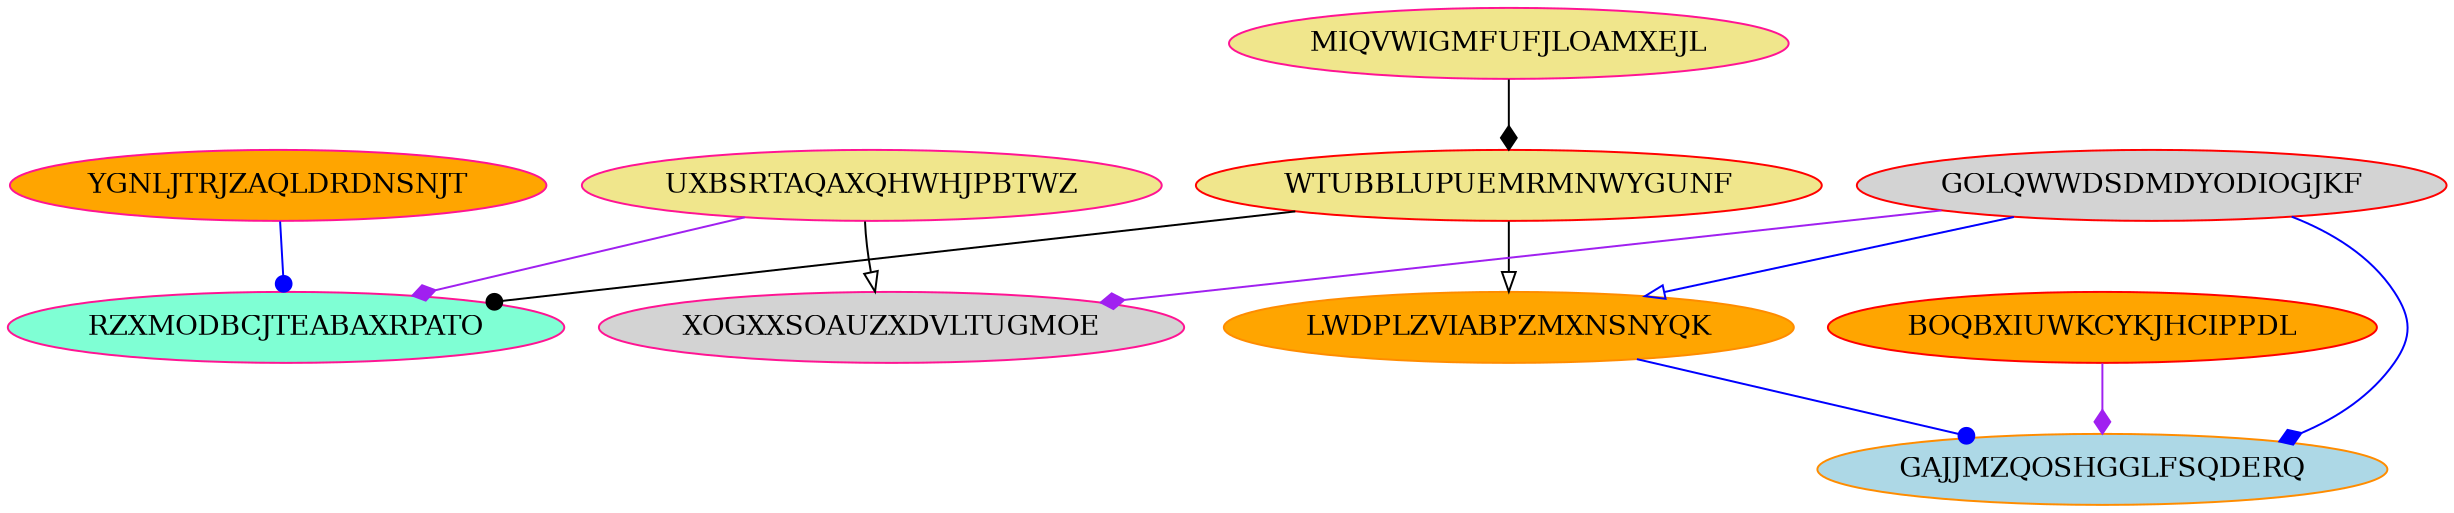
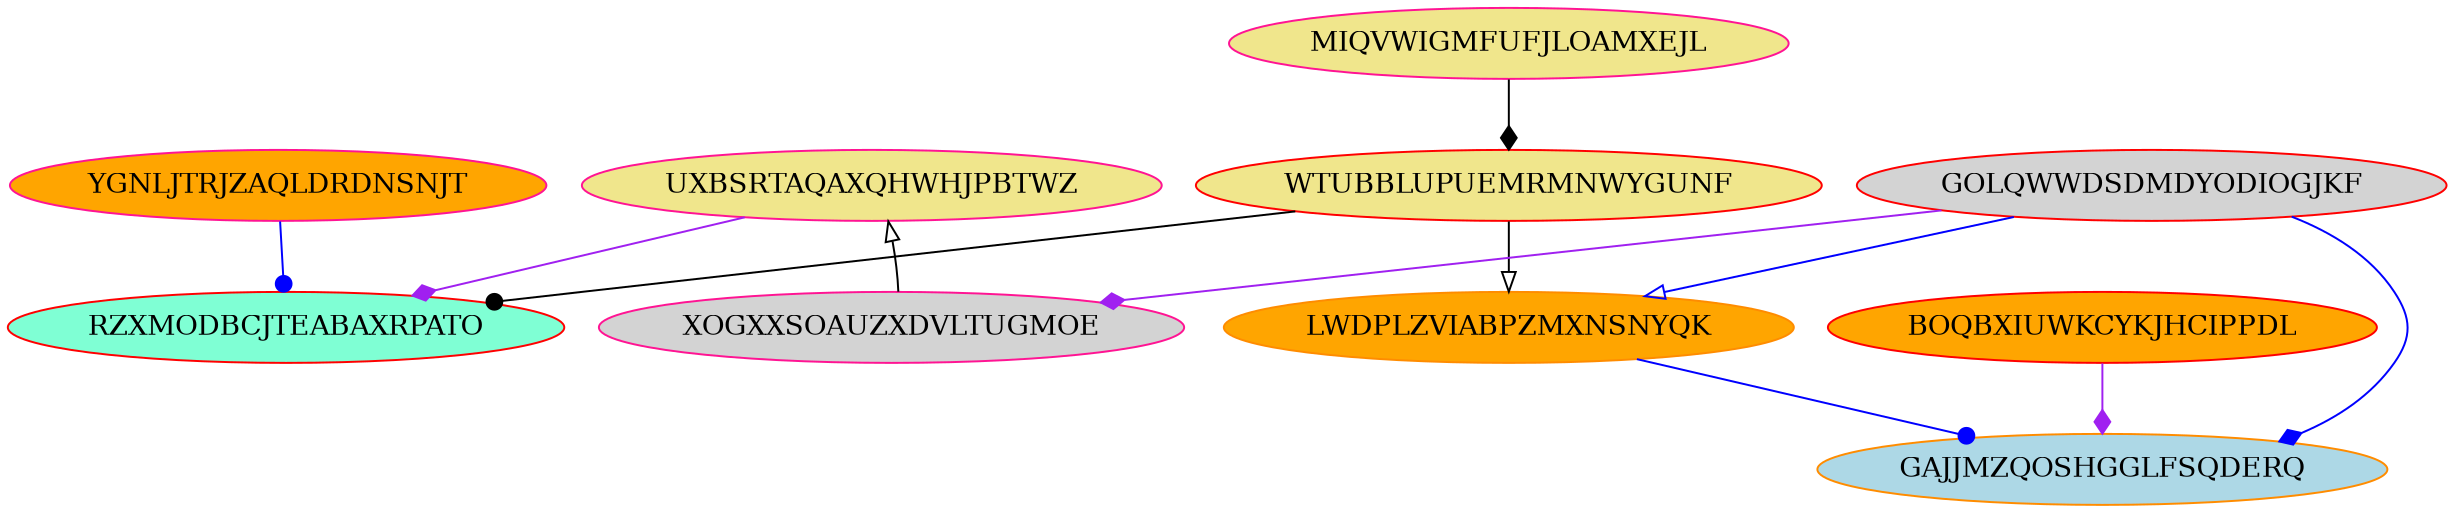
edge "UXBSRTAQAXQHWHJPBTWZ" -> "XOGXXSOAUZXDVLTUGMOE": reversed
node "RZXMODBCJTEABAXRPATO": color deeppink -> red
